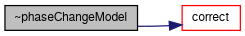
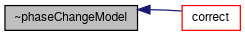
edge "~phaseChangeModel" -> "correct": reversed
